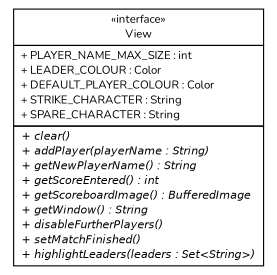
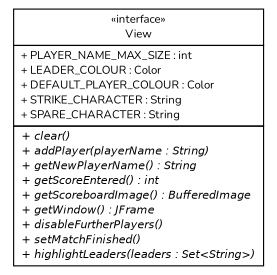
node "View": text "+ getWindow() : String" -> "+ getWindow() : JFrame"
